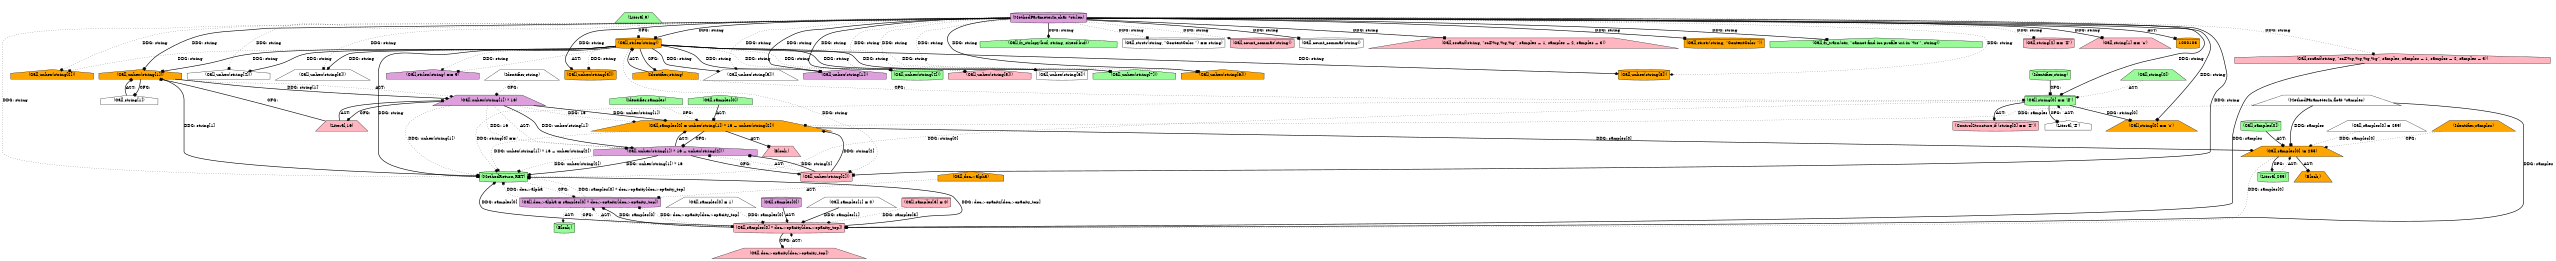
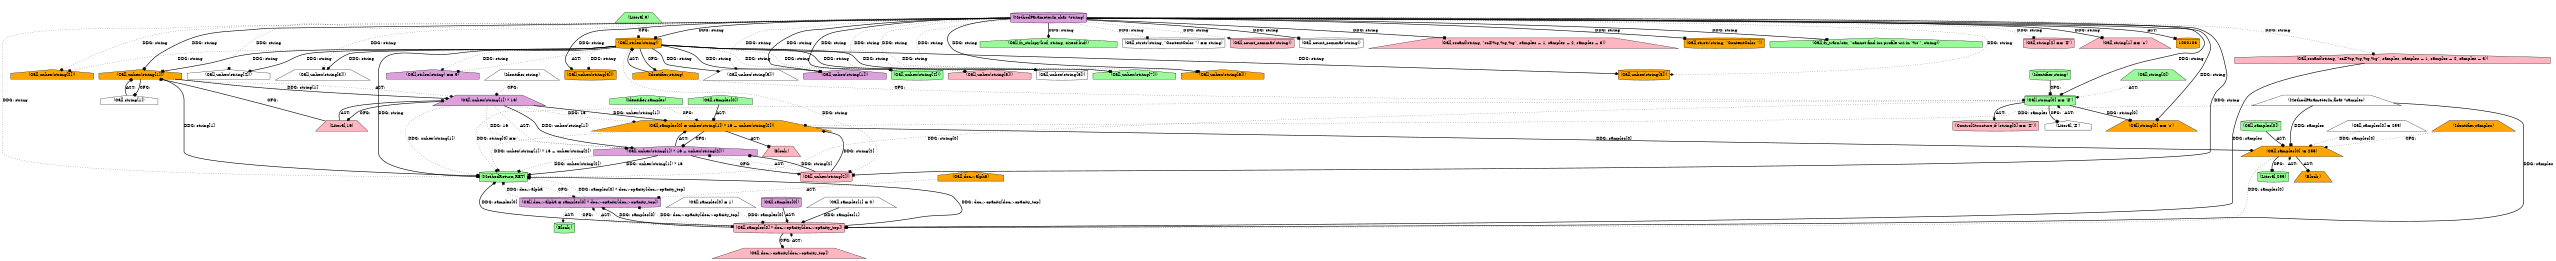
node "(MethodParameterIn,char *strlen)": label "(MethodParameterIn,char *strlen)" -> "(MethodParameterIn,char *string)"
edge "(Call,samples[0] /= 255)" -> "(Literal,255)": arrowhead diamond -> box
node "(Call,samples[3] = 0)": removed
